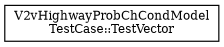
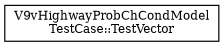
node "V2vHighwayProbChCondModel TestCase::TestVector": label "V2vHighwayProbChCondModel TestCase::TestVector" -> "V9vHighwayProbChCondModel TestCase::TestVector"
